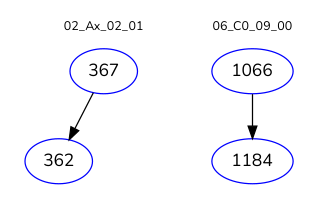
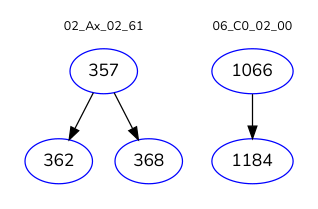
cluster "02_Ax_02_01": label "02_Ax_02_01" -> "02_Ax_02_61"
cluster "06_C0_09_00": label "06_C0_09_00" -> "06_C0_02_00"
node "367": label "367" -> "357"
node "368": added
